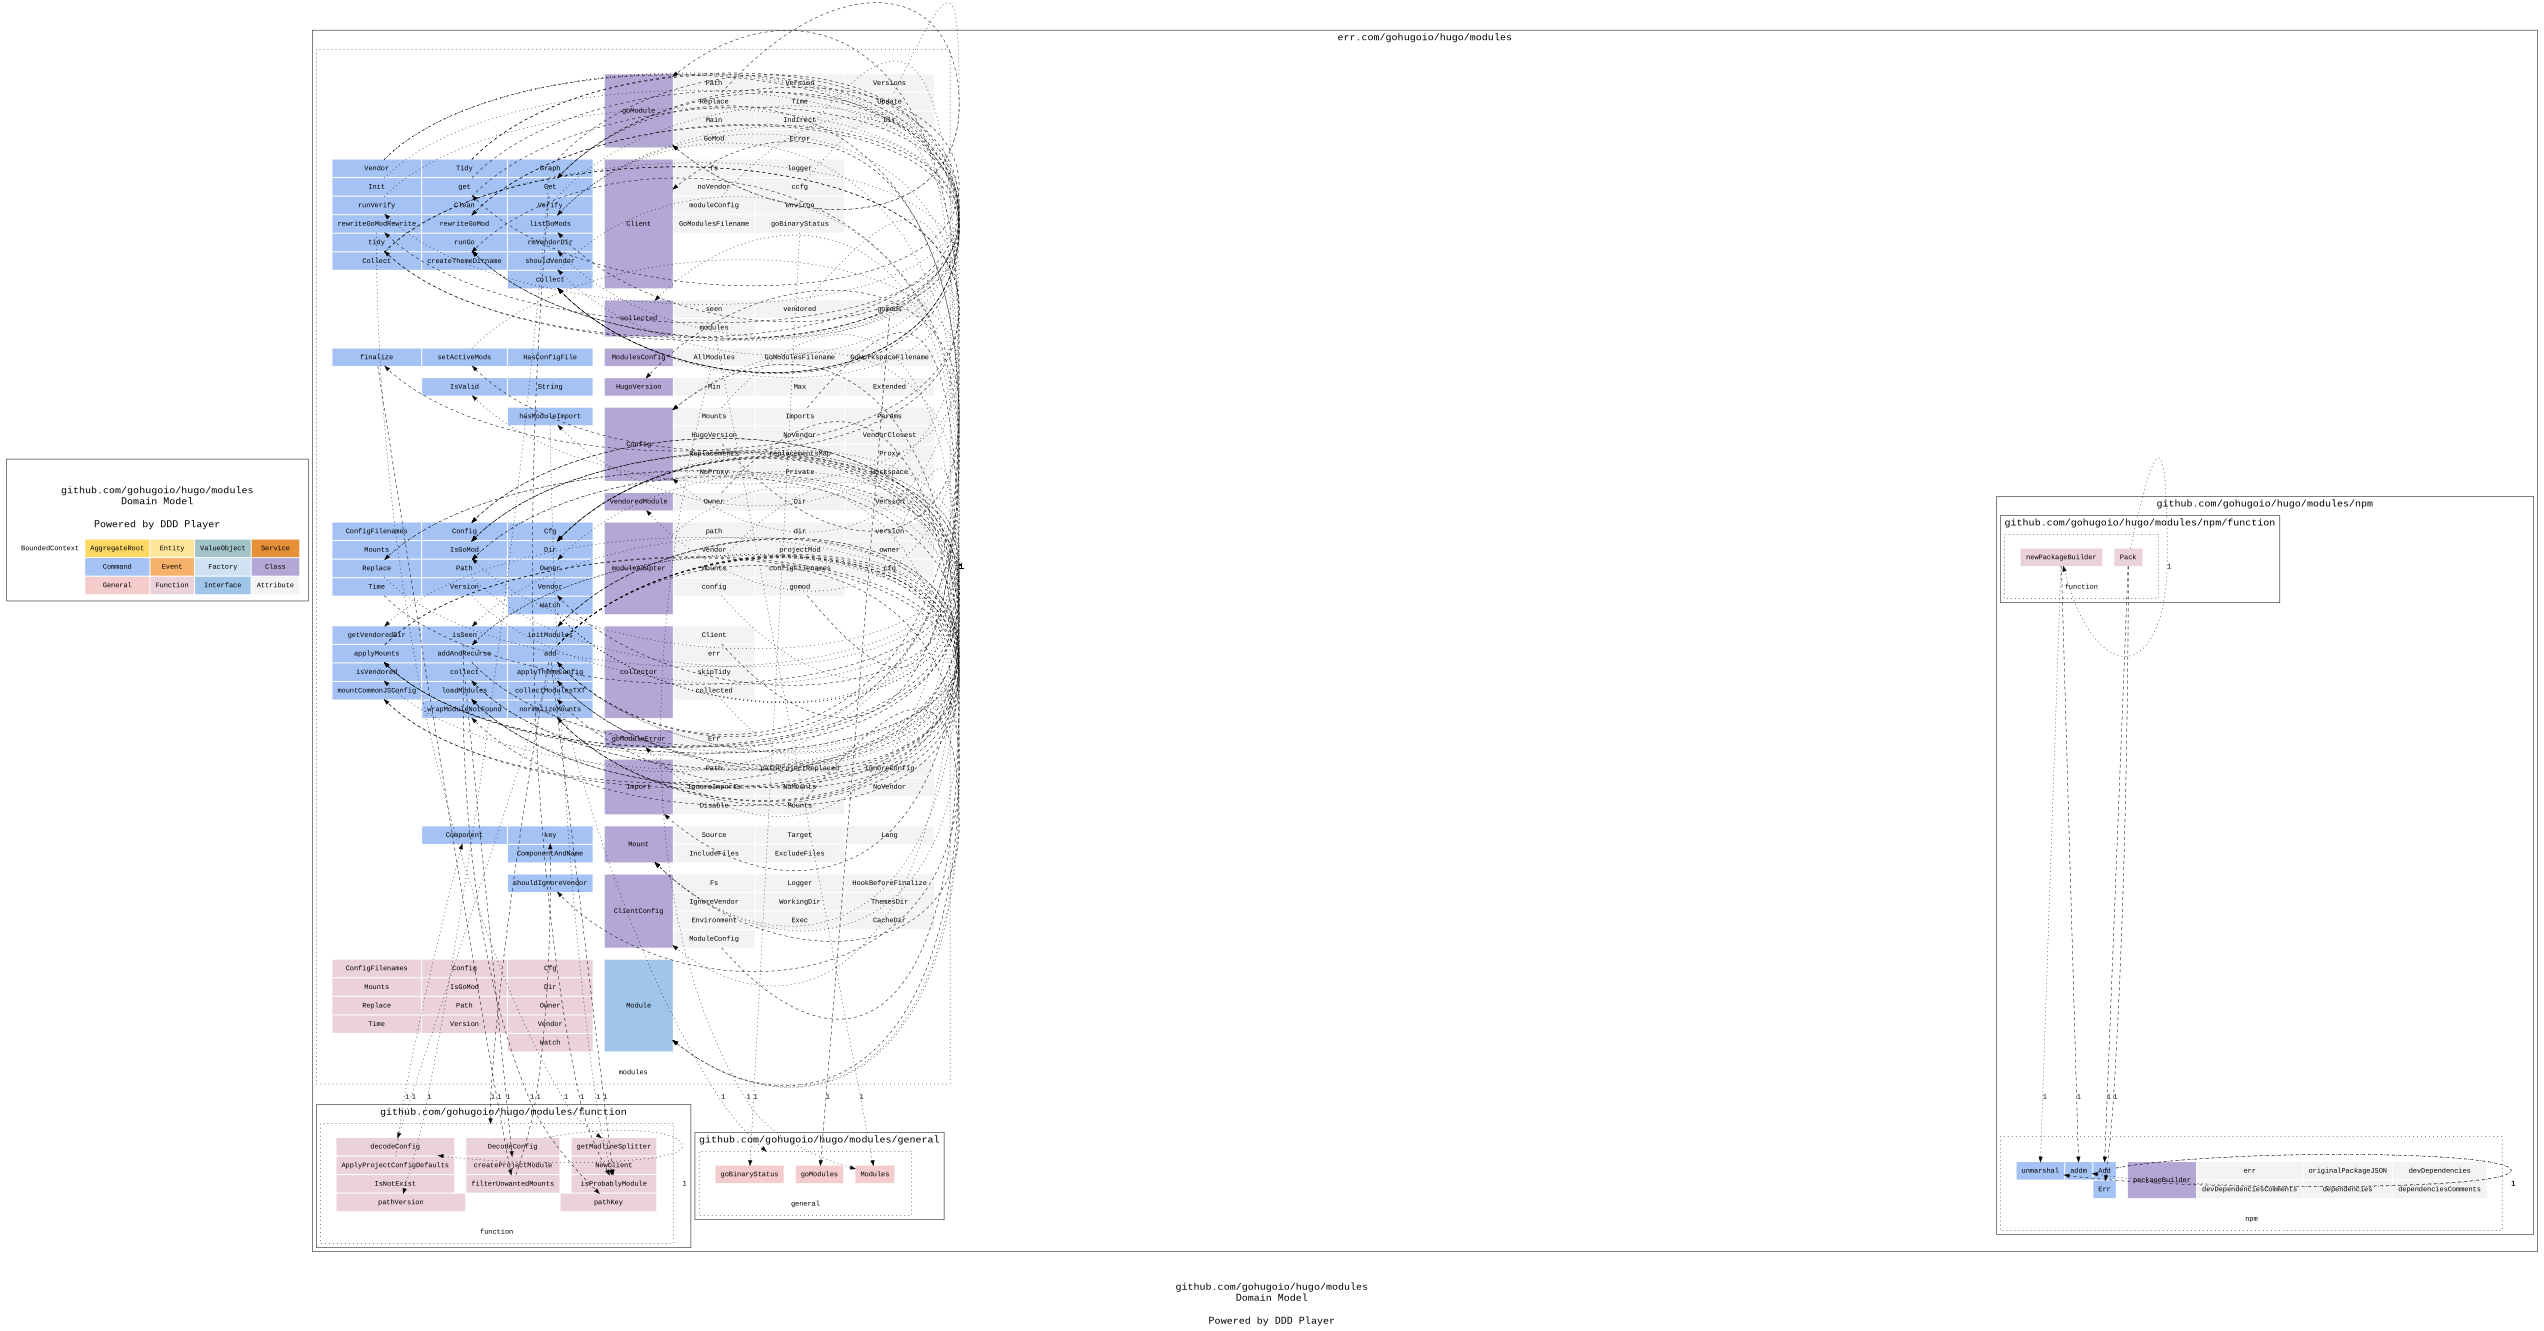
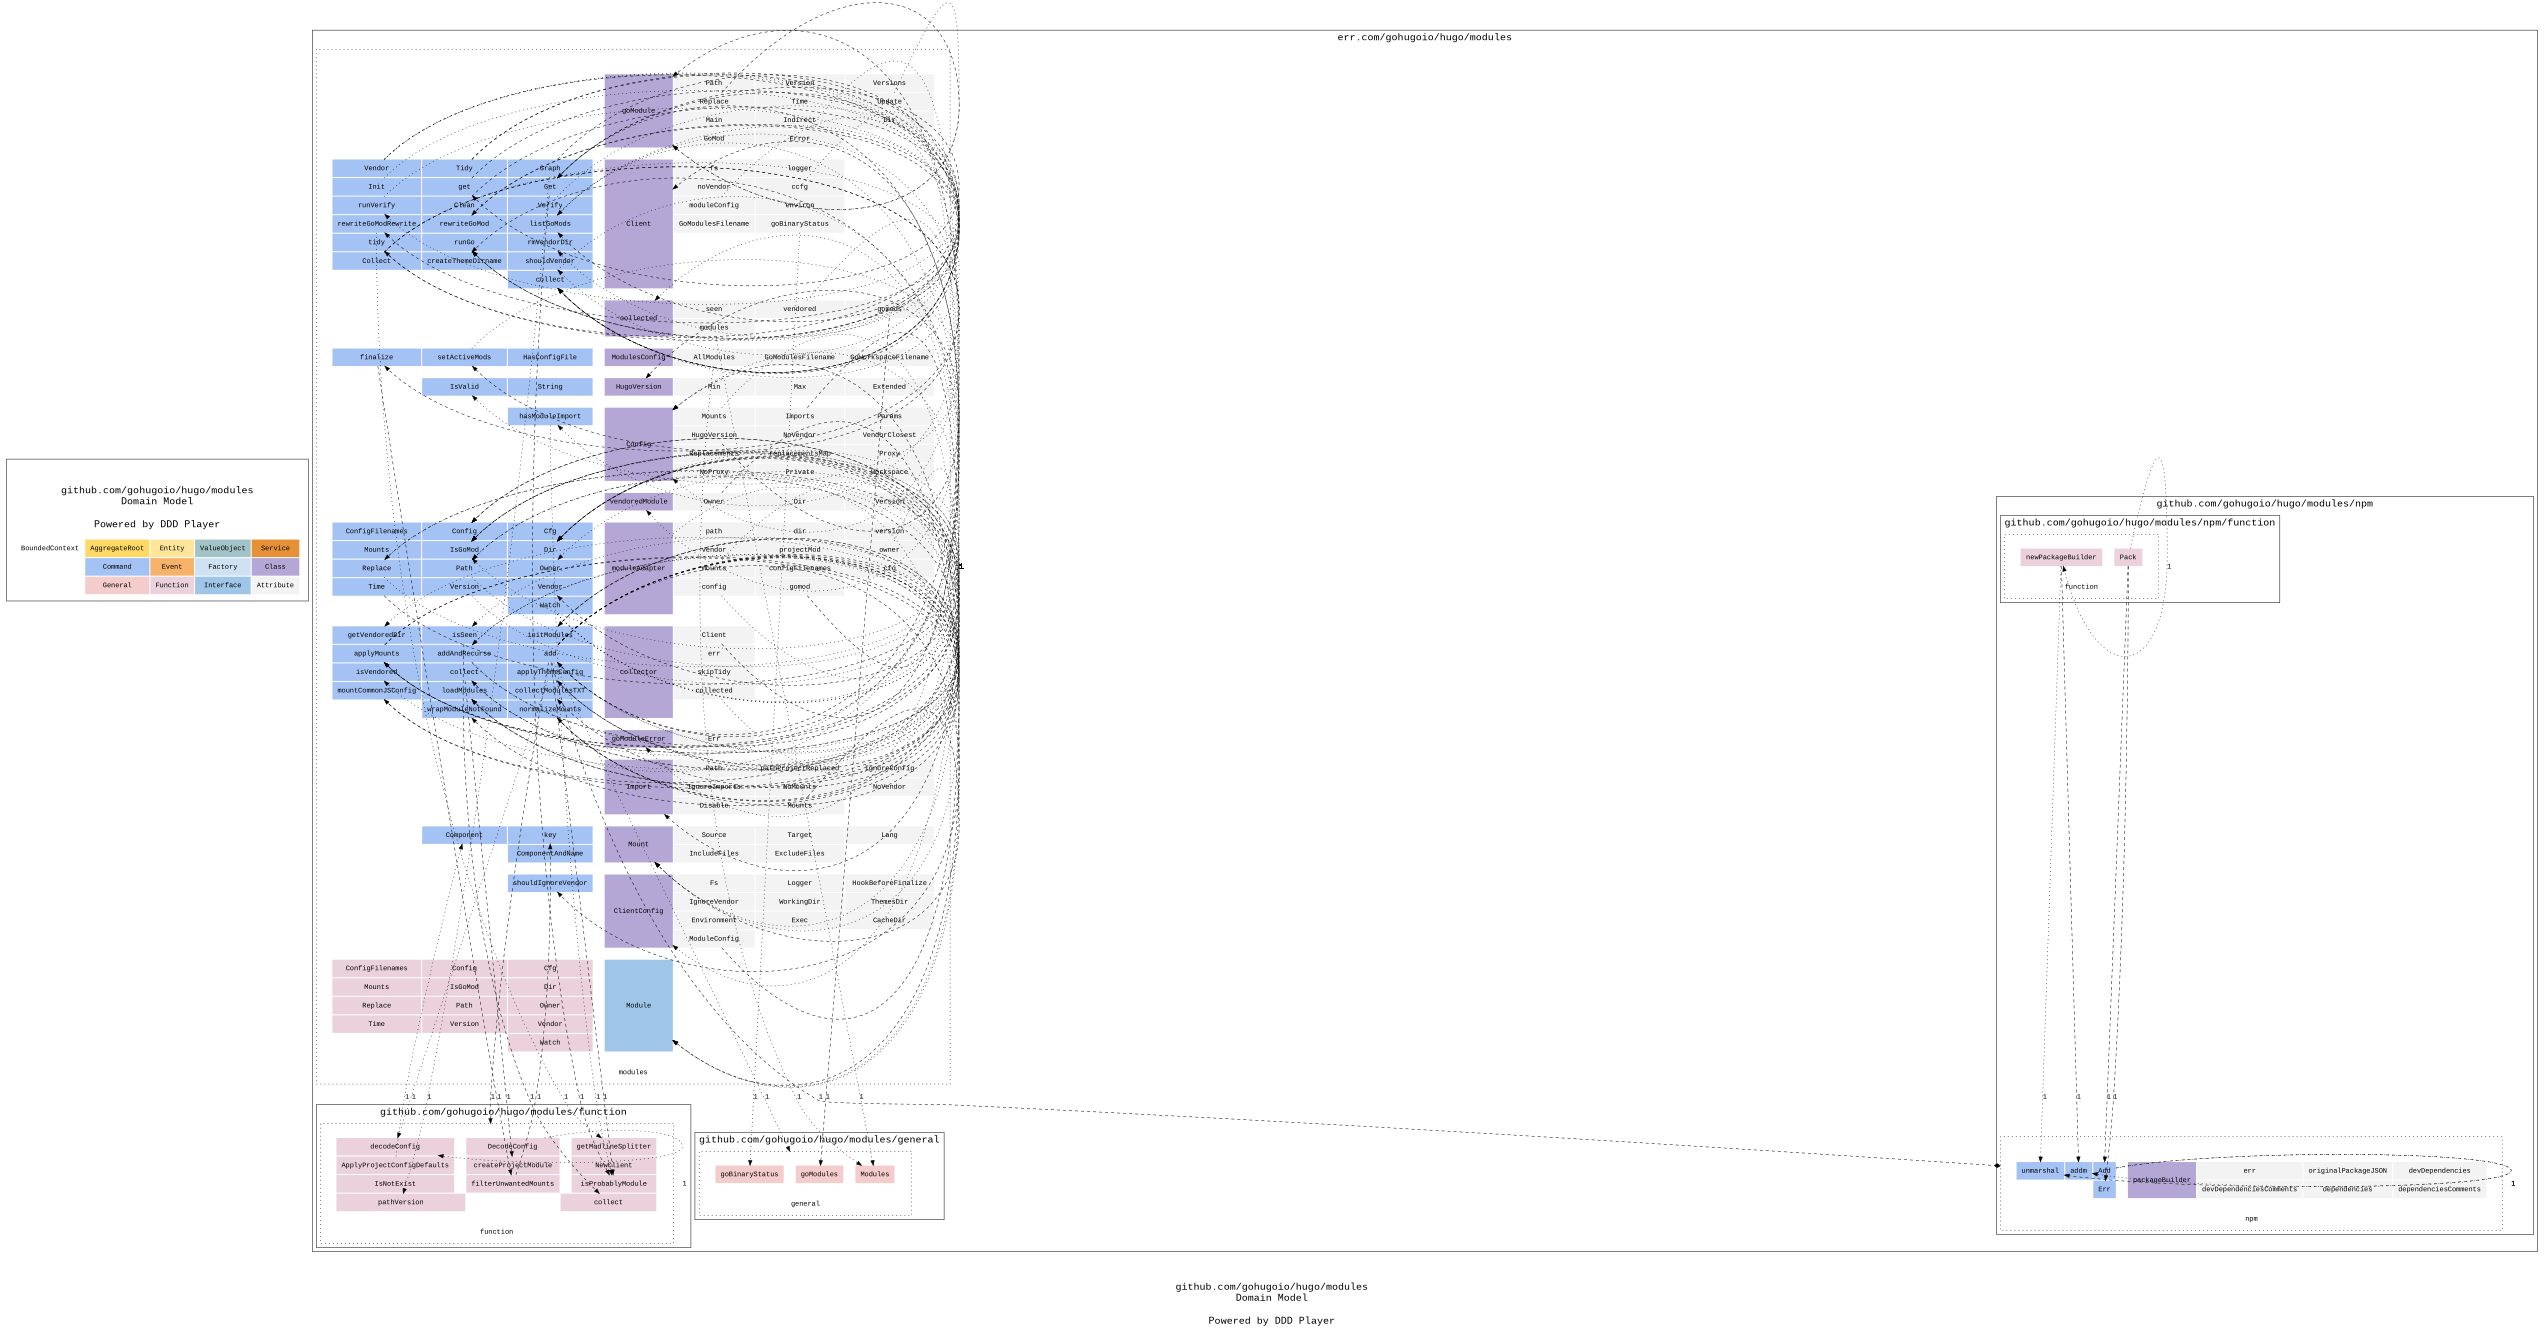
edge "goModule" -> "unmarshal": added, label "1"
node "decodeConfig": text "pathKey" -> "collect"
